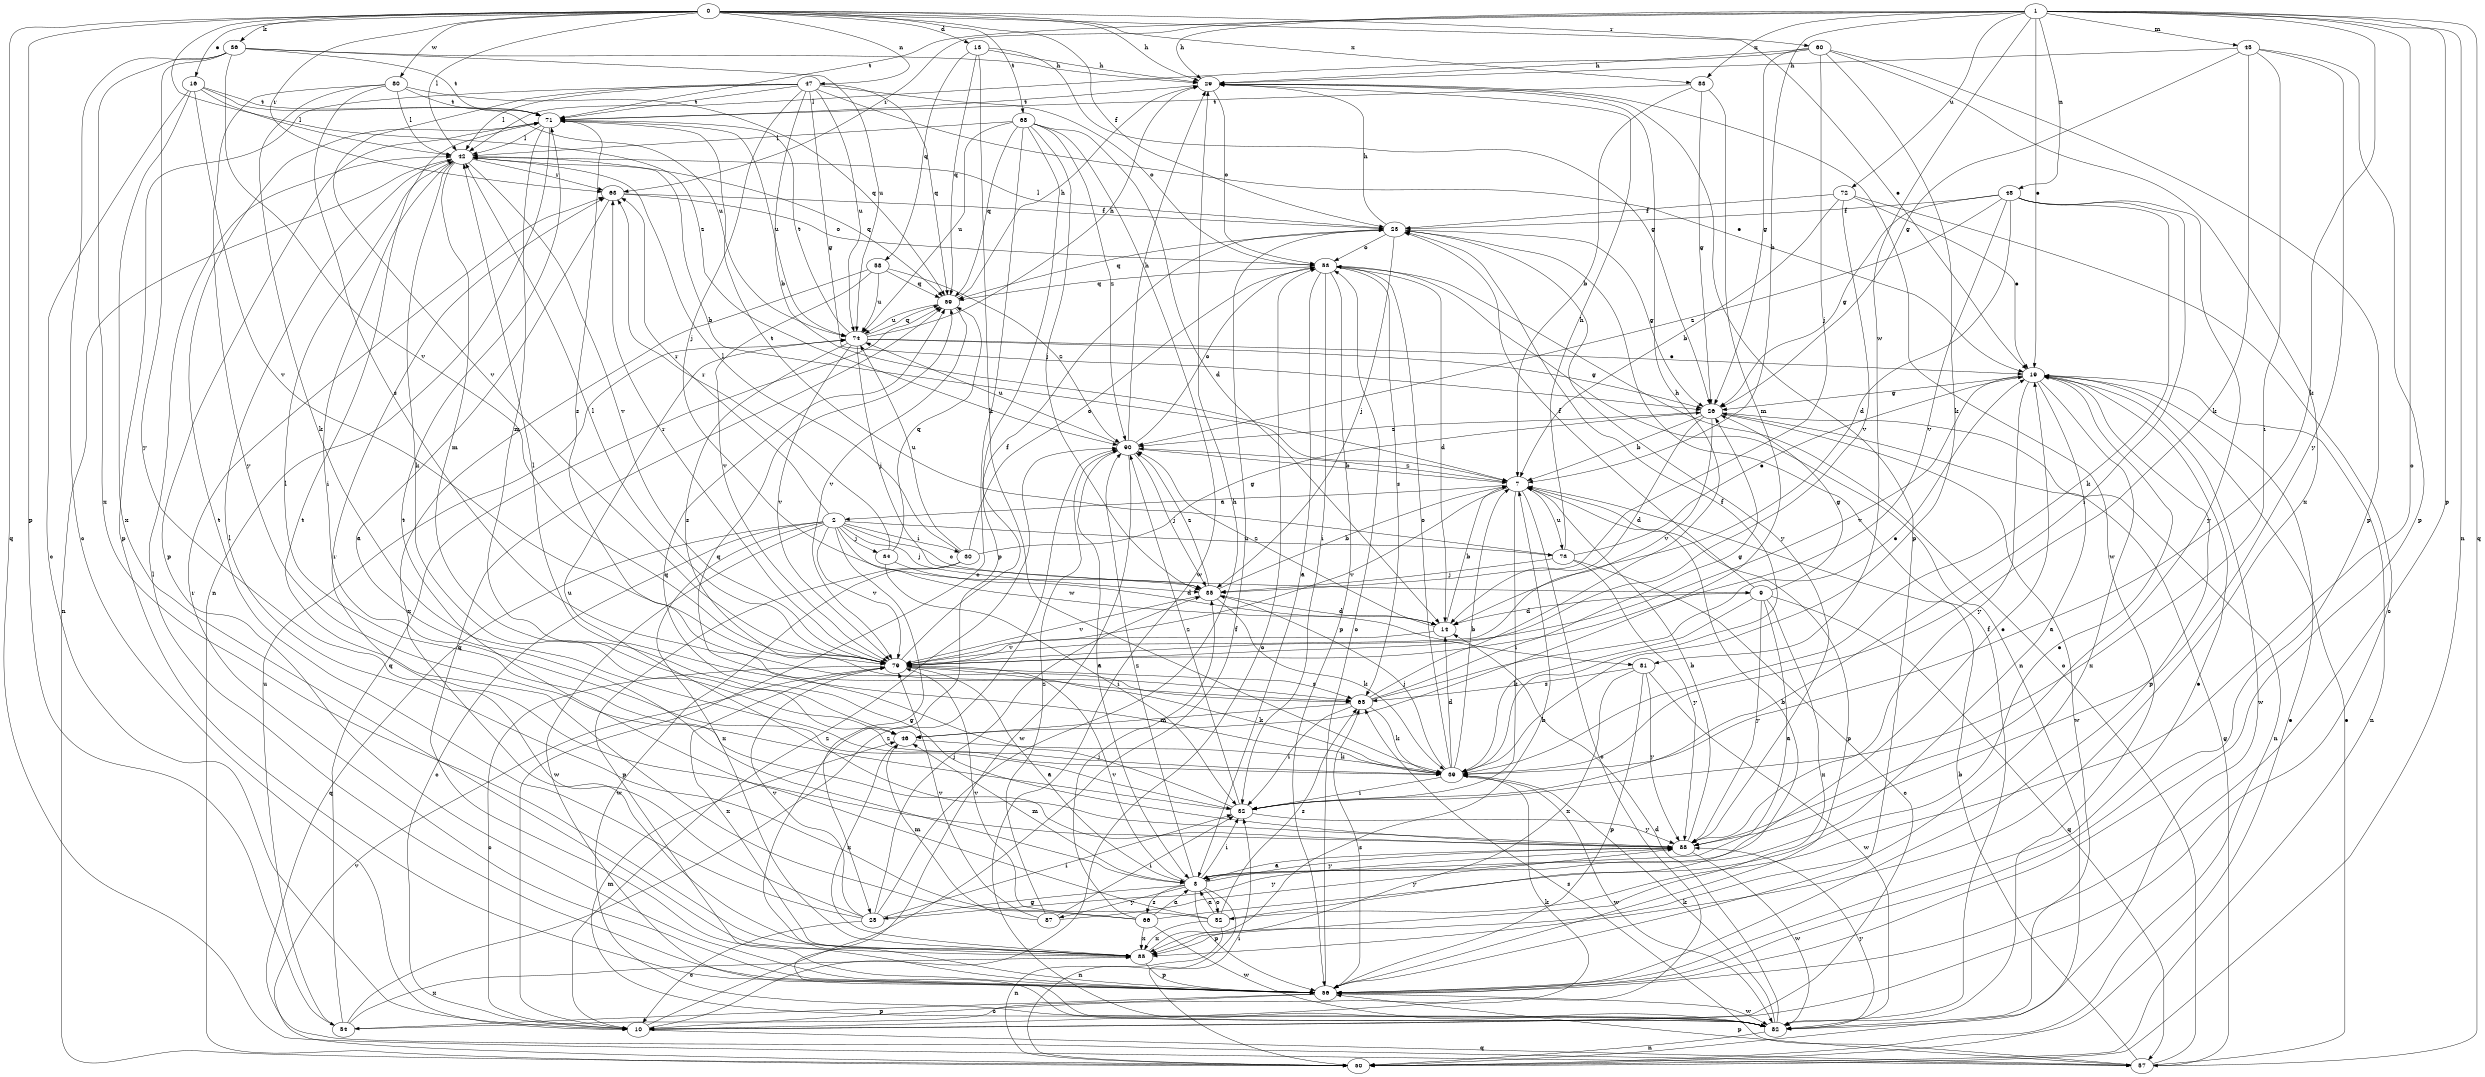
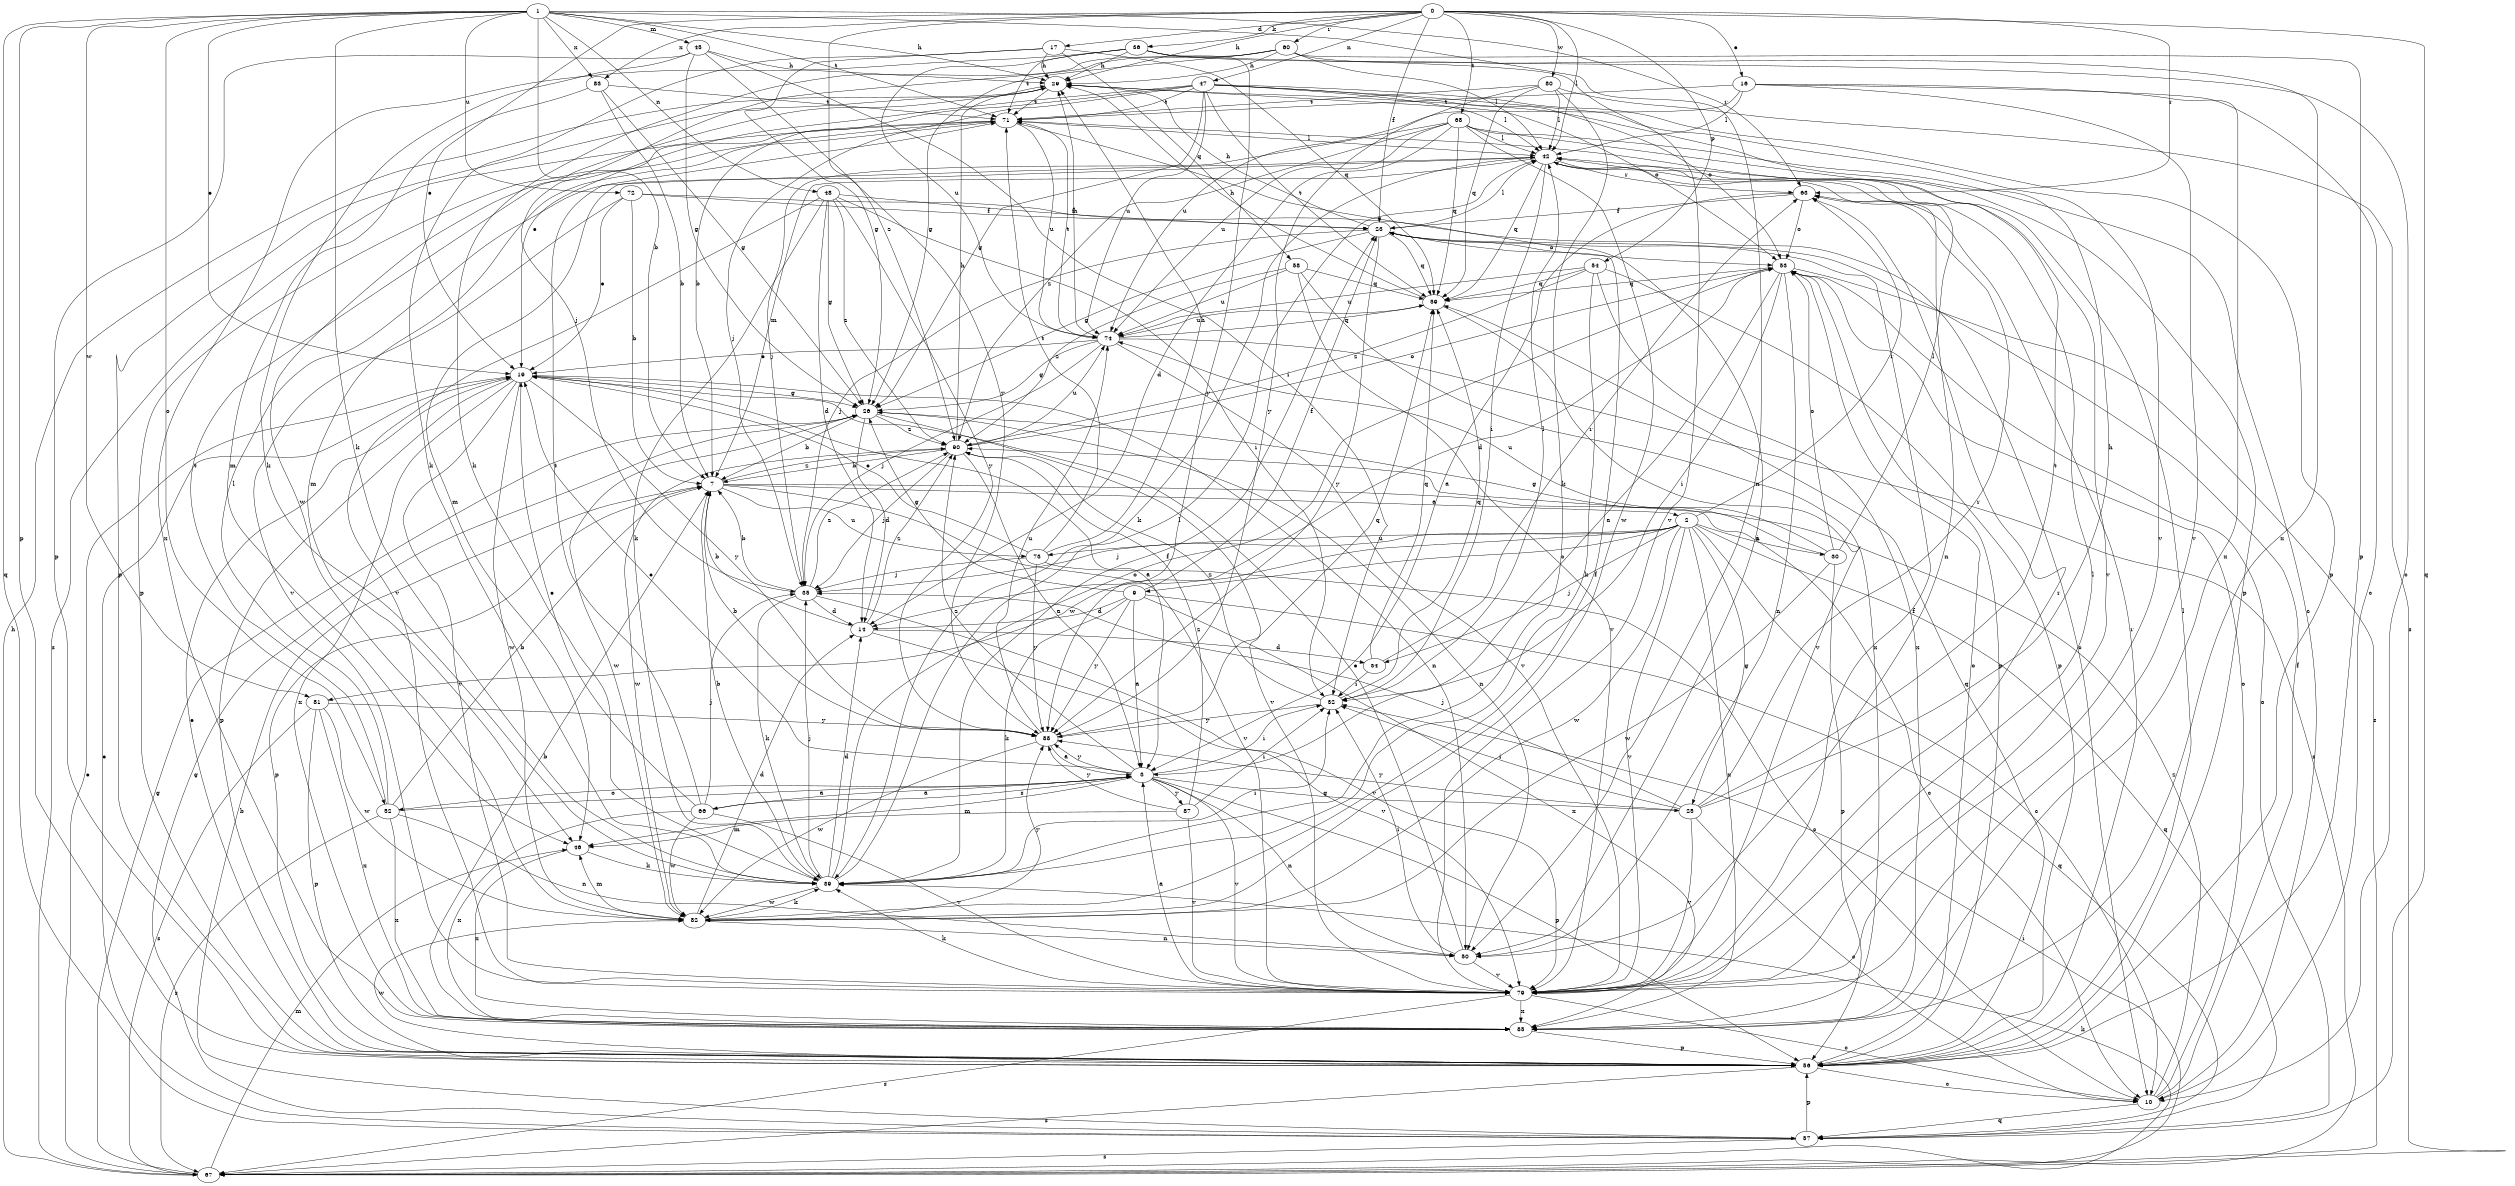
node "13": label "13" -> "17"
edge "47" -> "59": label "q" -> "t"
edge "42" -> "7": label "b" -> "m"
edge "34" -> "14": reversed
node "65": label "65" -> "67"
edge "7" -> "32": removed, label "i"
edge "56" -> "54": reversed
